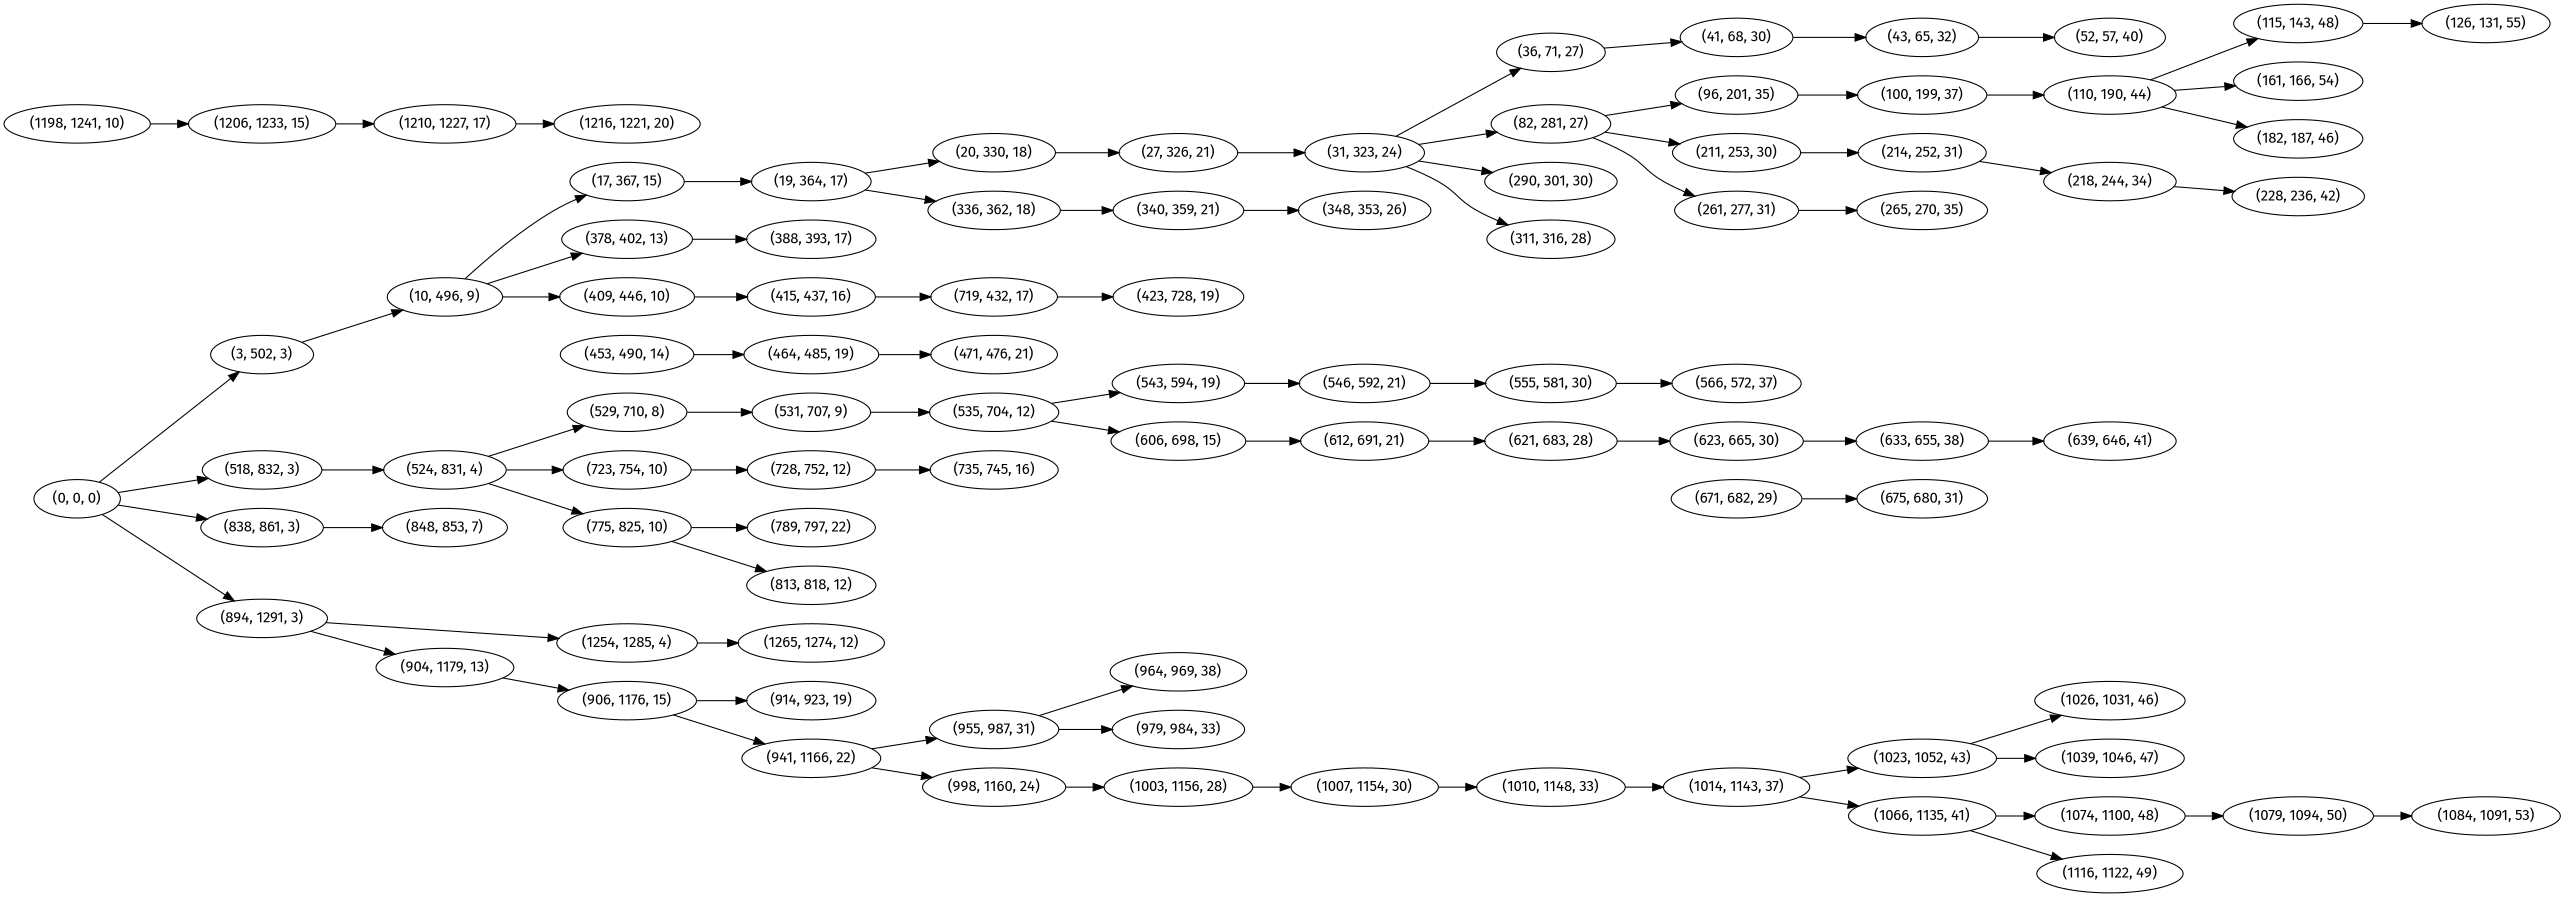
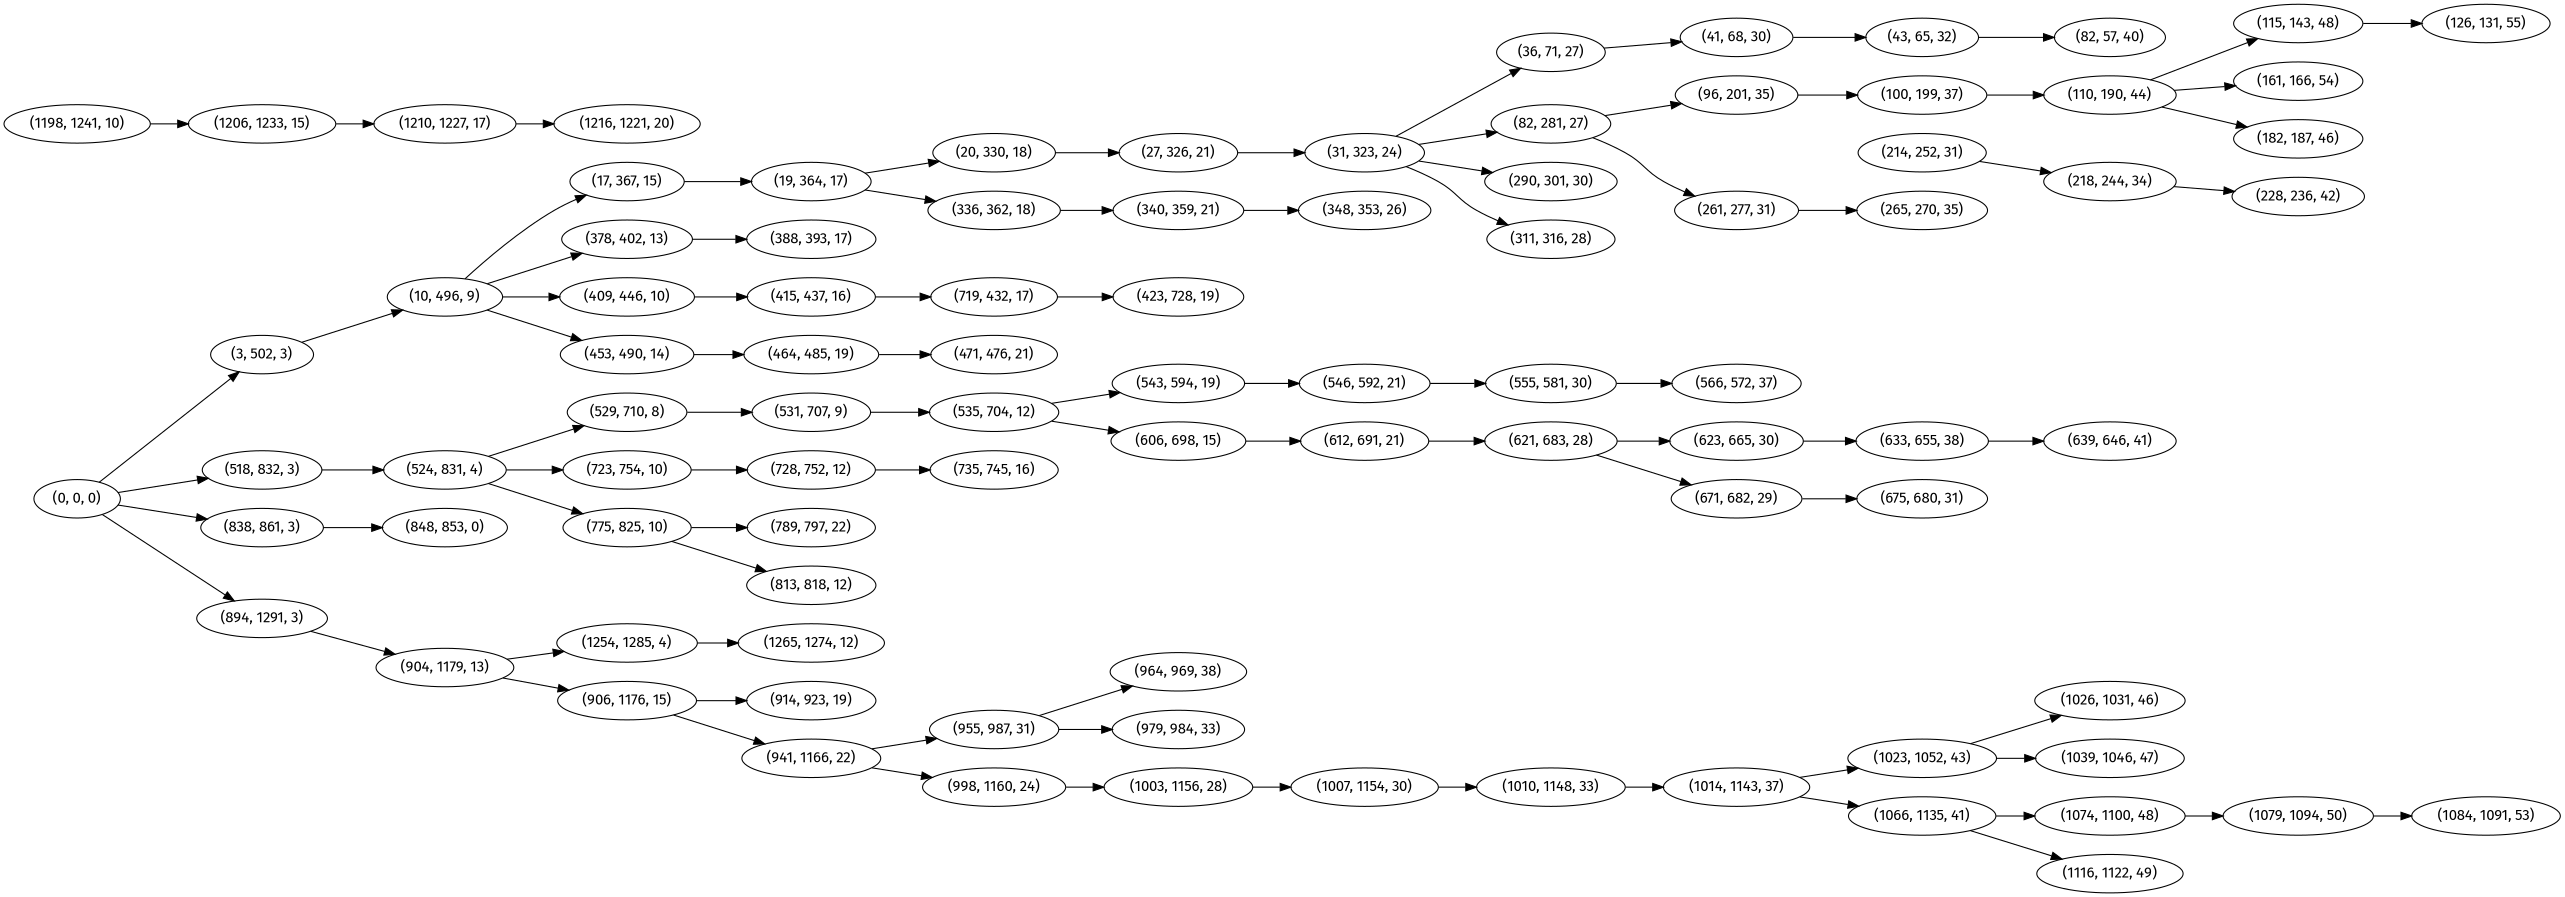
node "(52, 57, 40)": label "(52, 57, 40)" -> "(82, 57, 40)"
node "(211, 253, 30)": removed
edge "(10, 496, 9)" -> "(453, 490, 14)": added
edge "(621, 683, 28)" -> "(671, 682, 29)": added
node "(848, 853, 7)": label "(848, 853, 7)" -> "(848, 853, 0)"
edge "(894, 1291, 3)" -> "(1254, 1285, 4)": now "(904, 1179, 13)" -> "(1254, 1285, 4)"
